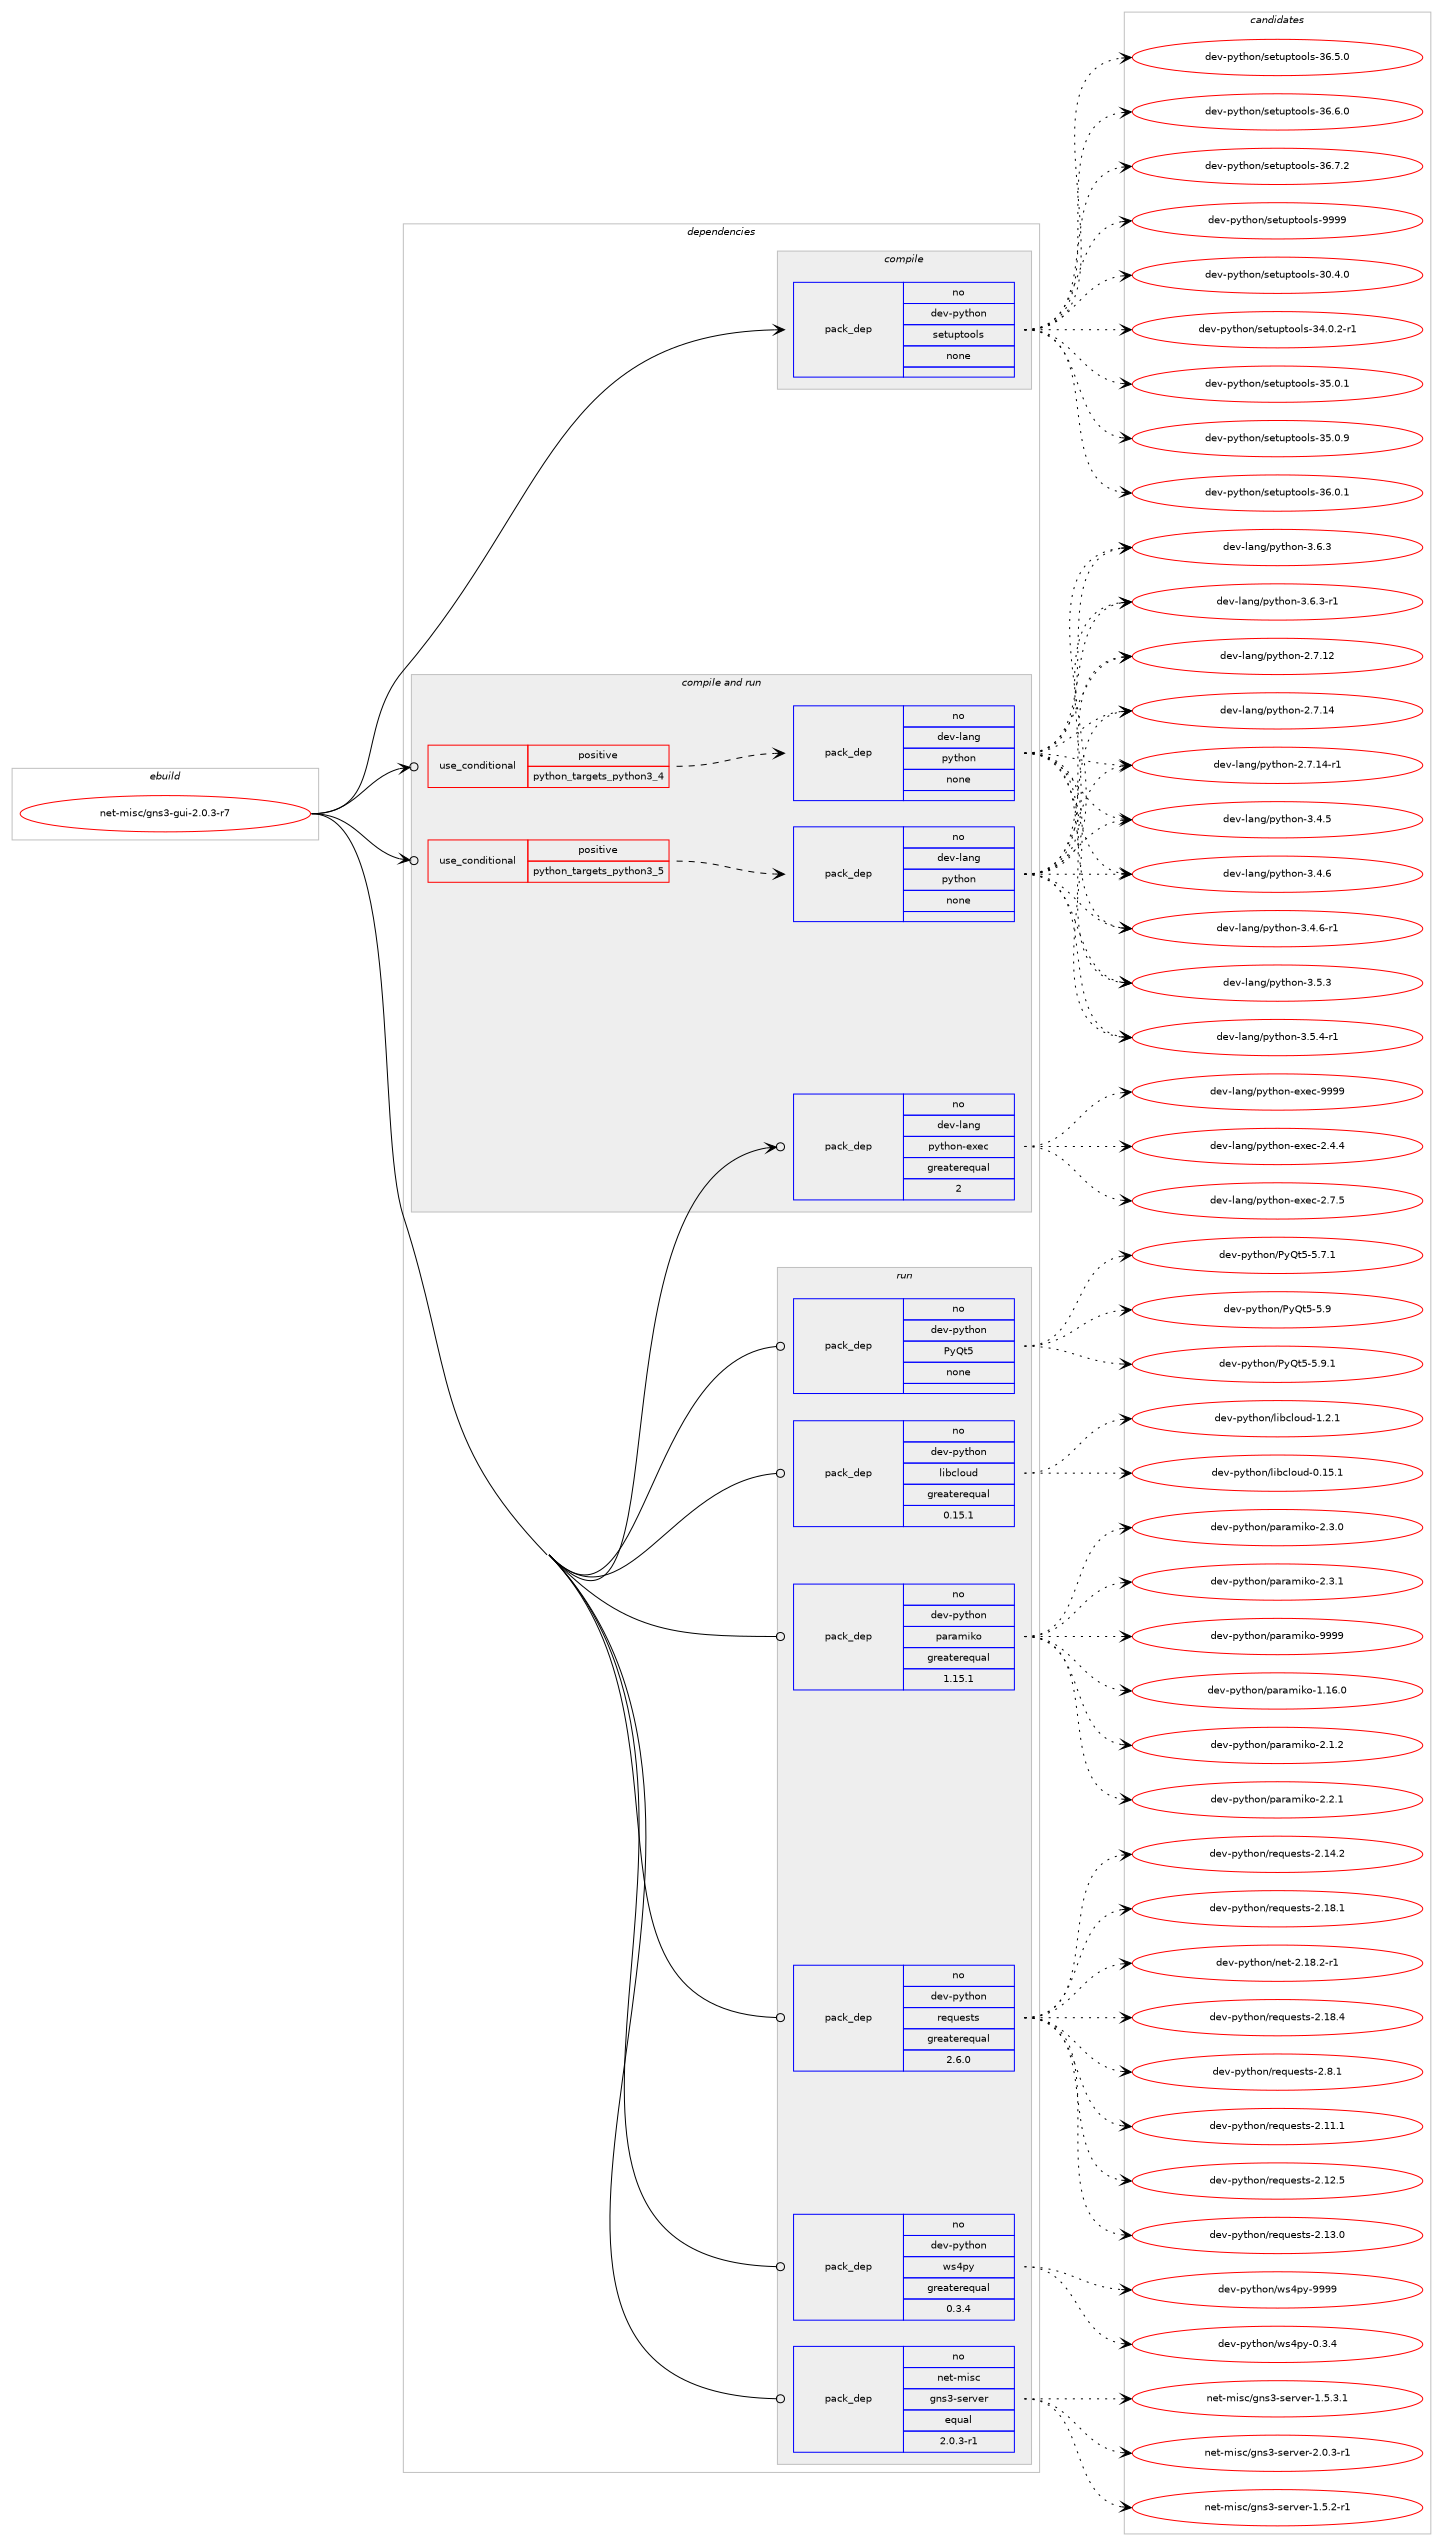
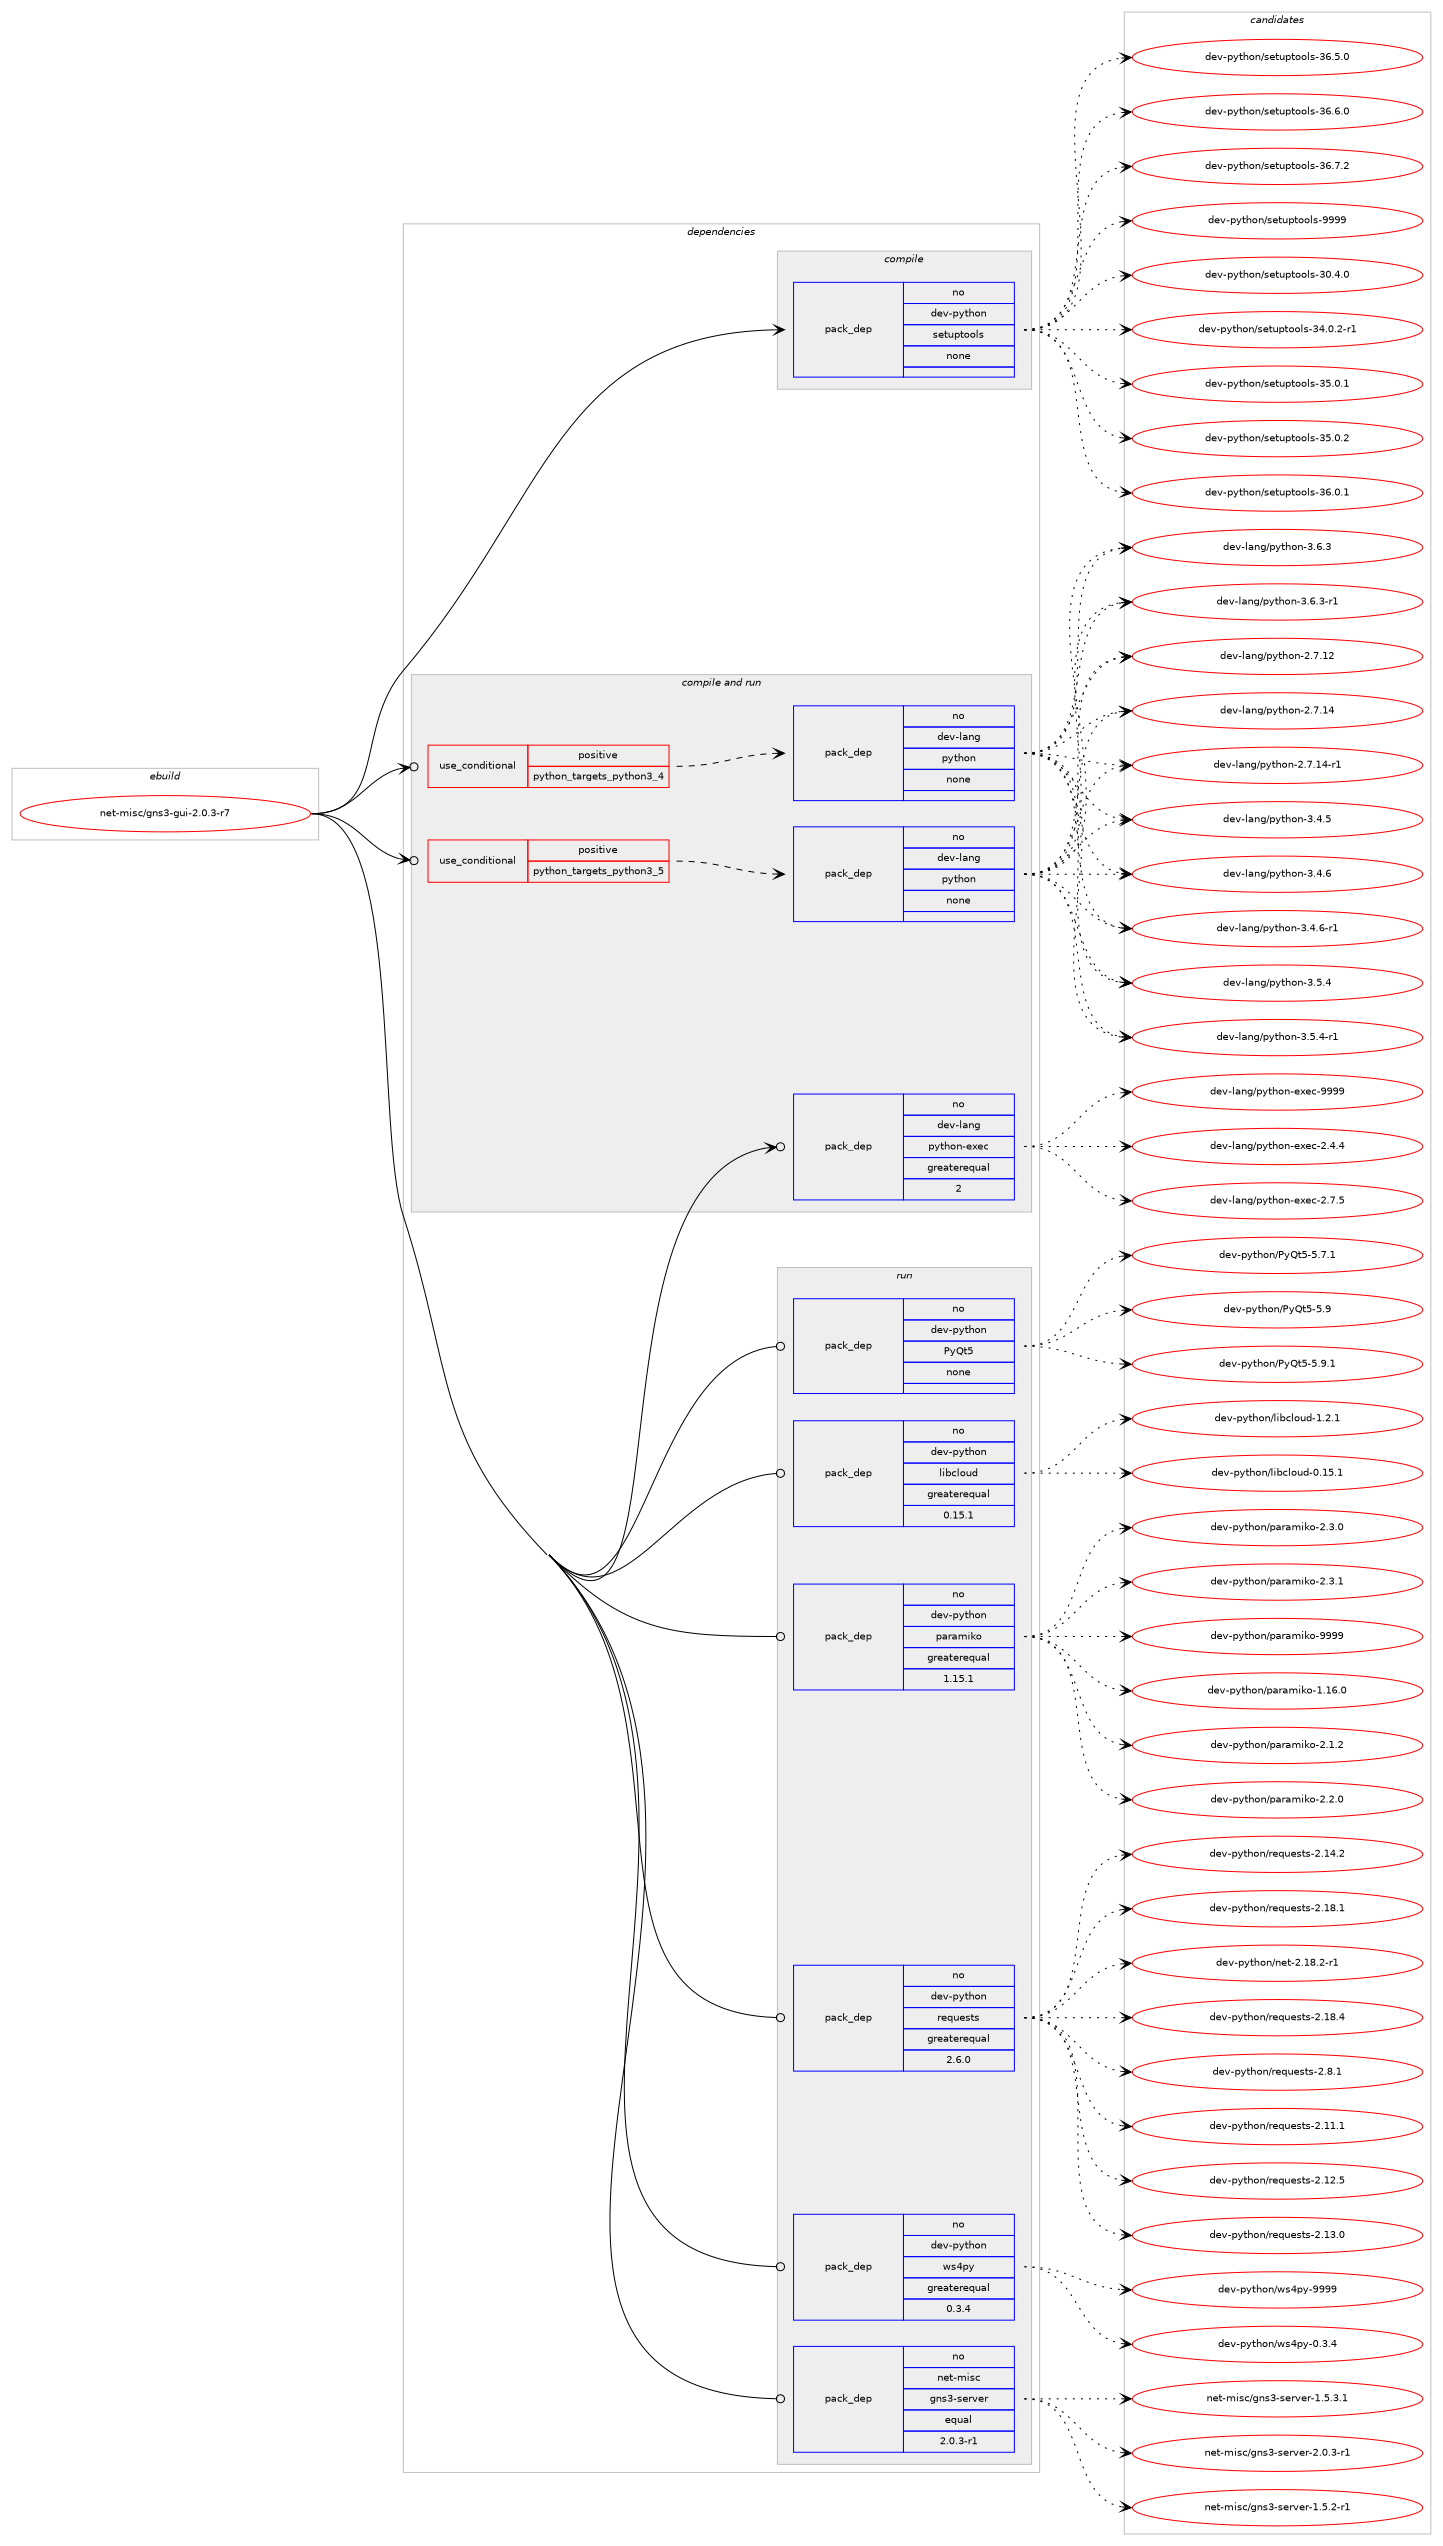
node "dev-python/setuptools-35.0.9": label "dev-python/setuptools-35.0.9" -> "dev-python/setuptools-35.0.2"
node "dev-lang/python-3.5.3": label "dev-lang/python-3.5.3" -> "dev-lang/python-3.5.4"
node "dev-python/paramiko-2.2.1": label "dev-python/paramiko-2.2.1" -> "dev-python/paramiko-2.2.0"
